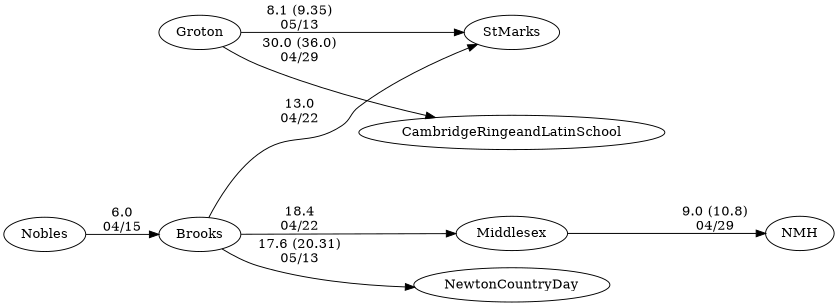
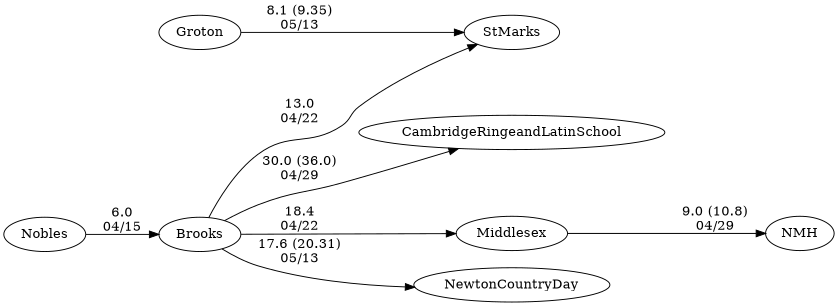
edge "Groton" -> "CambridgeRingeandLatinSchool": now "Brooks" -> "CambridgeRingeandLatinSchool"
